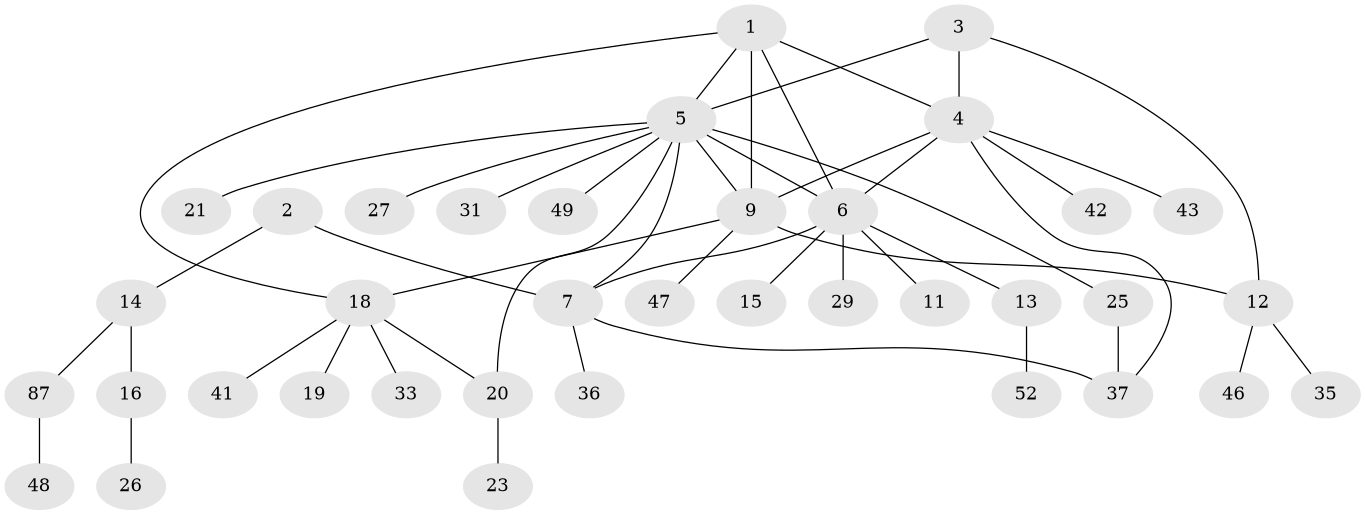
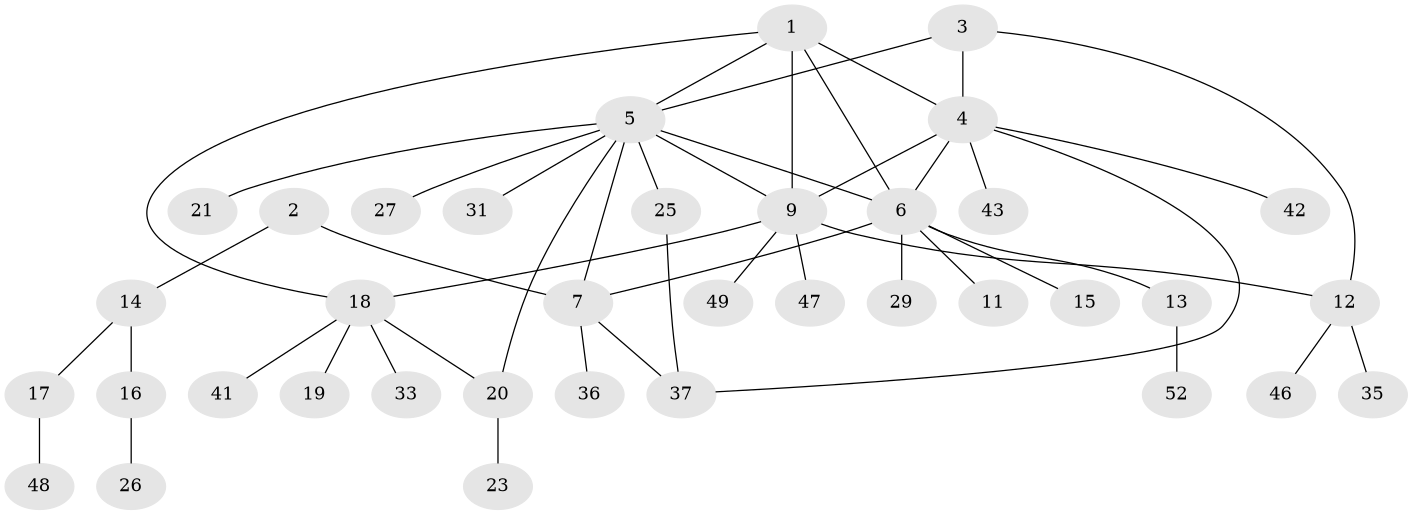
edge "5" -- "49": now "9" -- "49"
node "87": label "87" -> "17"
